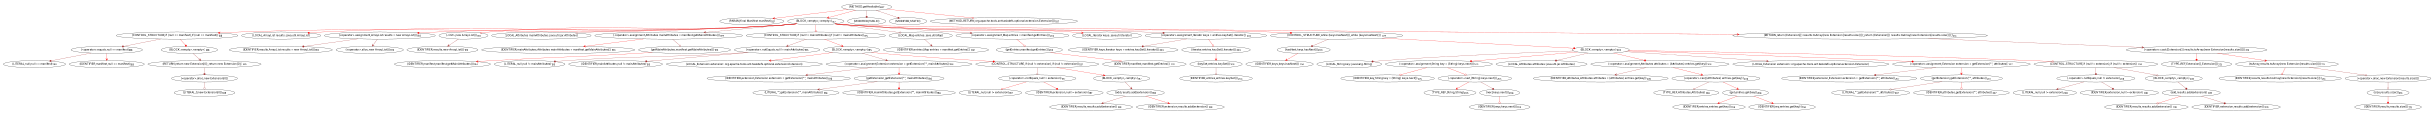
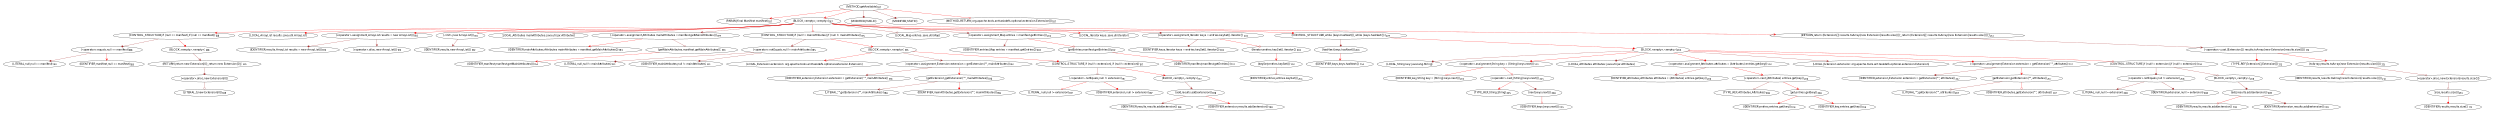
node "(METHOD,getAvailable)": text "687" -> "187"
edge "(LOCAL,Map entries: java.util.Map)" -> "(IDENTIFIER,entries,Map entries = manifest.getEntries())": now "(<operator>.assignment,Map entries = manifest.getEntries())" -> "(IDENTIFIER,entries,Map entries = manifest.getEntries())"
